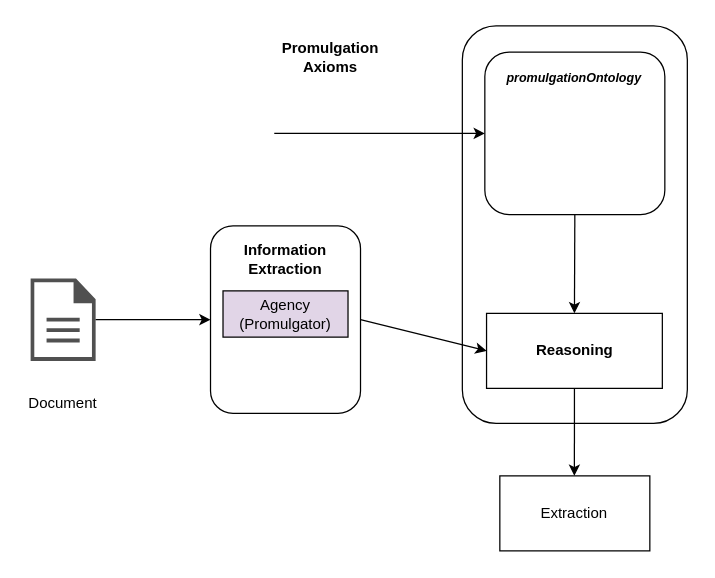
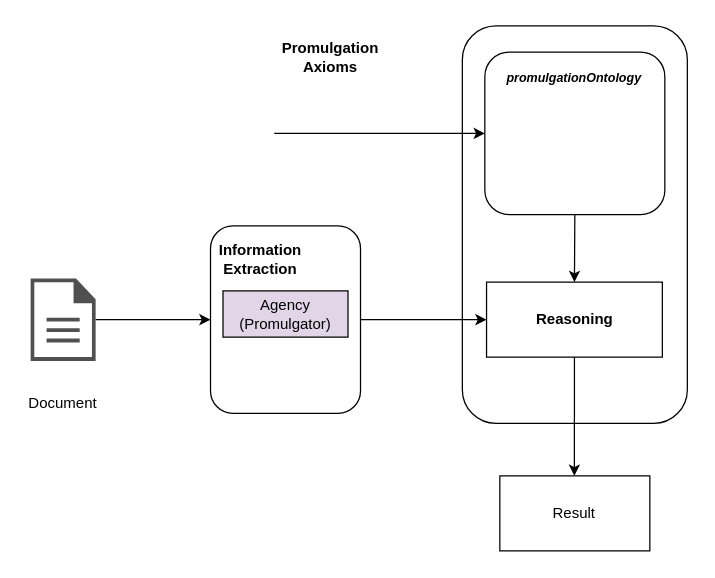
node "Information Extraction": moved (286, 259) -> (261, 259)
node "Reasoning": moved (574, 351) -> (574, 319)
node "Extraction": label "Extraction" -> "Result"
